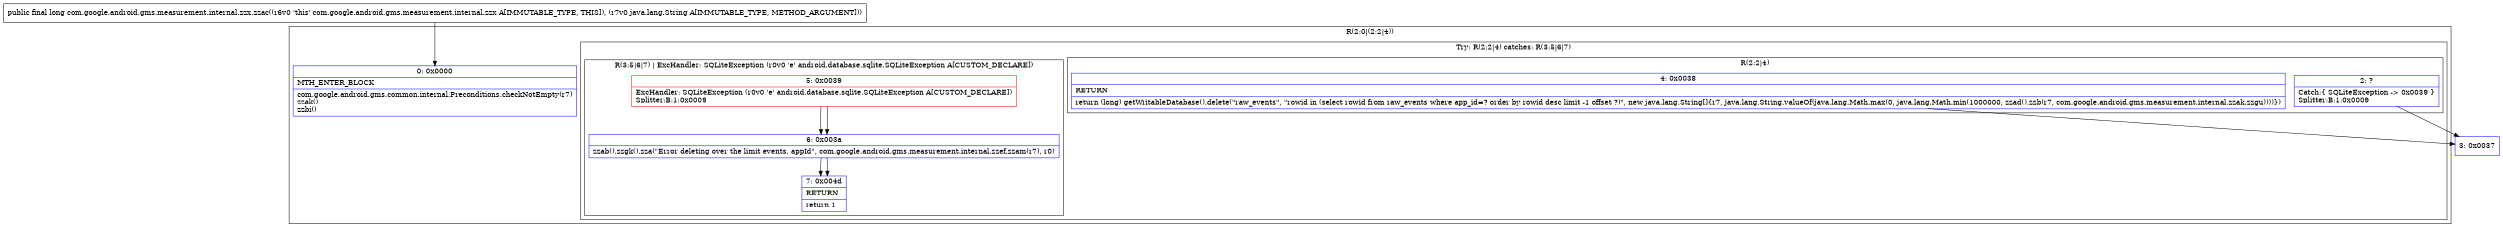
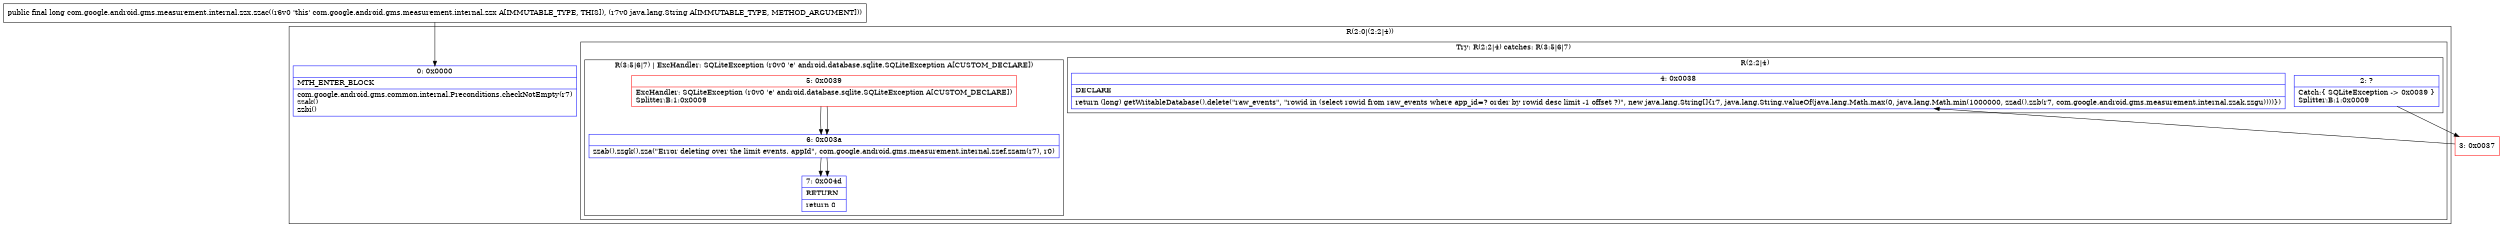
node "4: 0x0038": text "RETURN" -> "DECLARE"
edge "4: 0x0038" -> "3: 0x0037": reversed
node "3: 0x0037": color blue -> red
node "7: 0x004d": text "return 1" -> "return 0"
